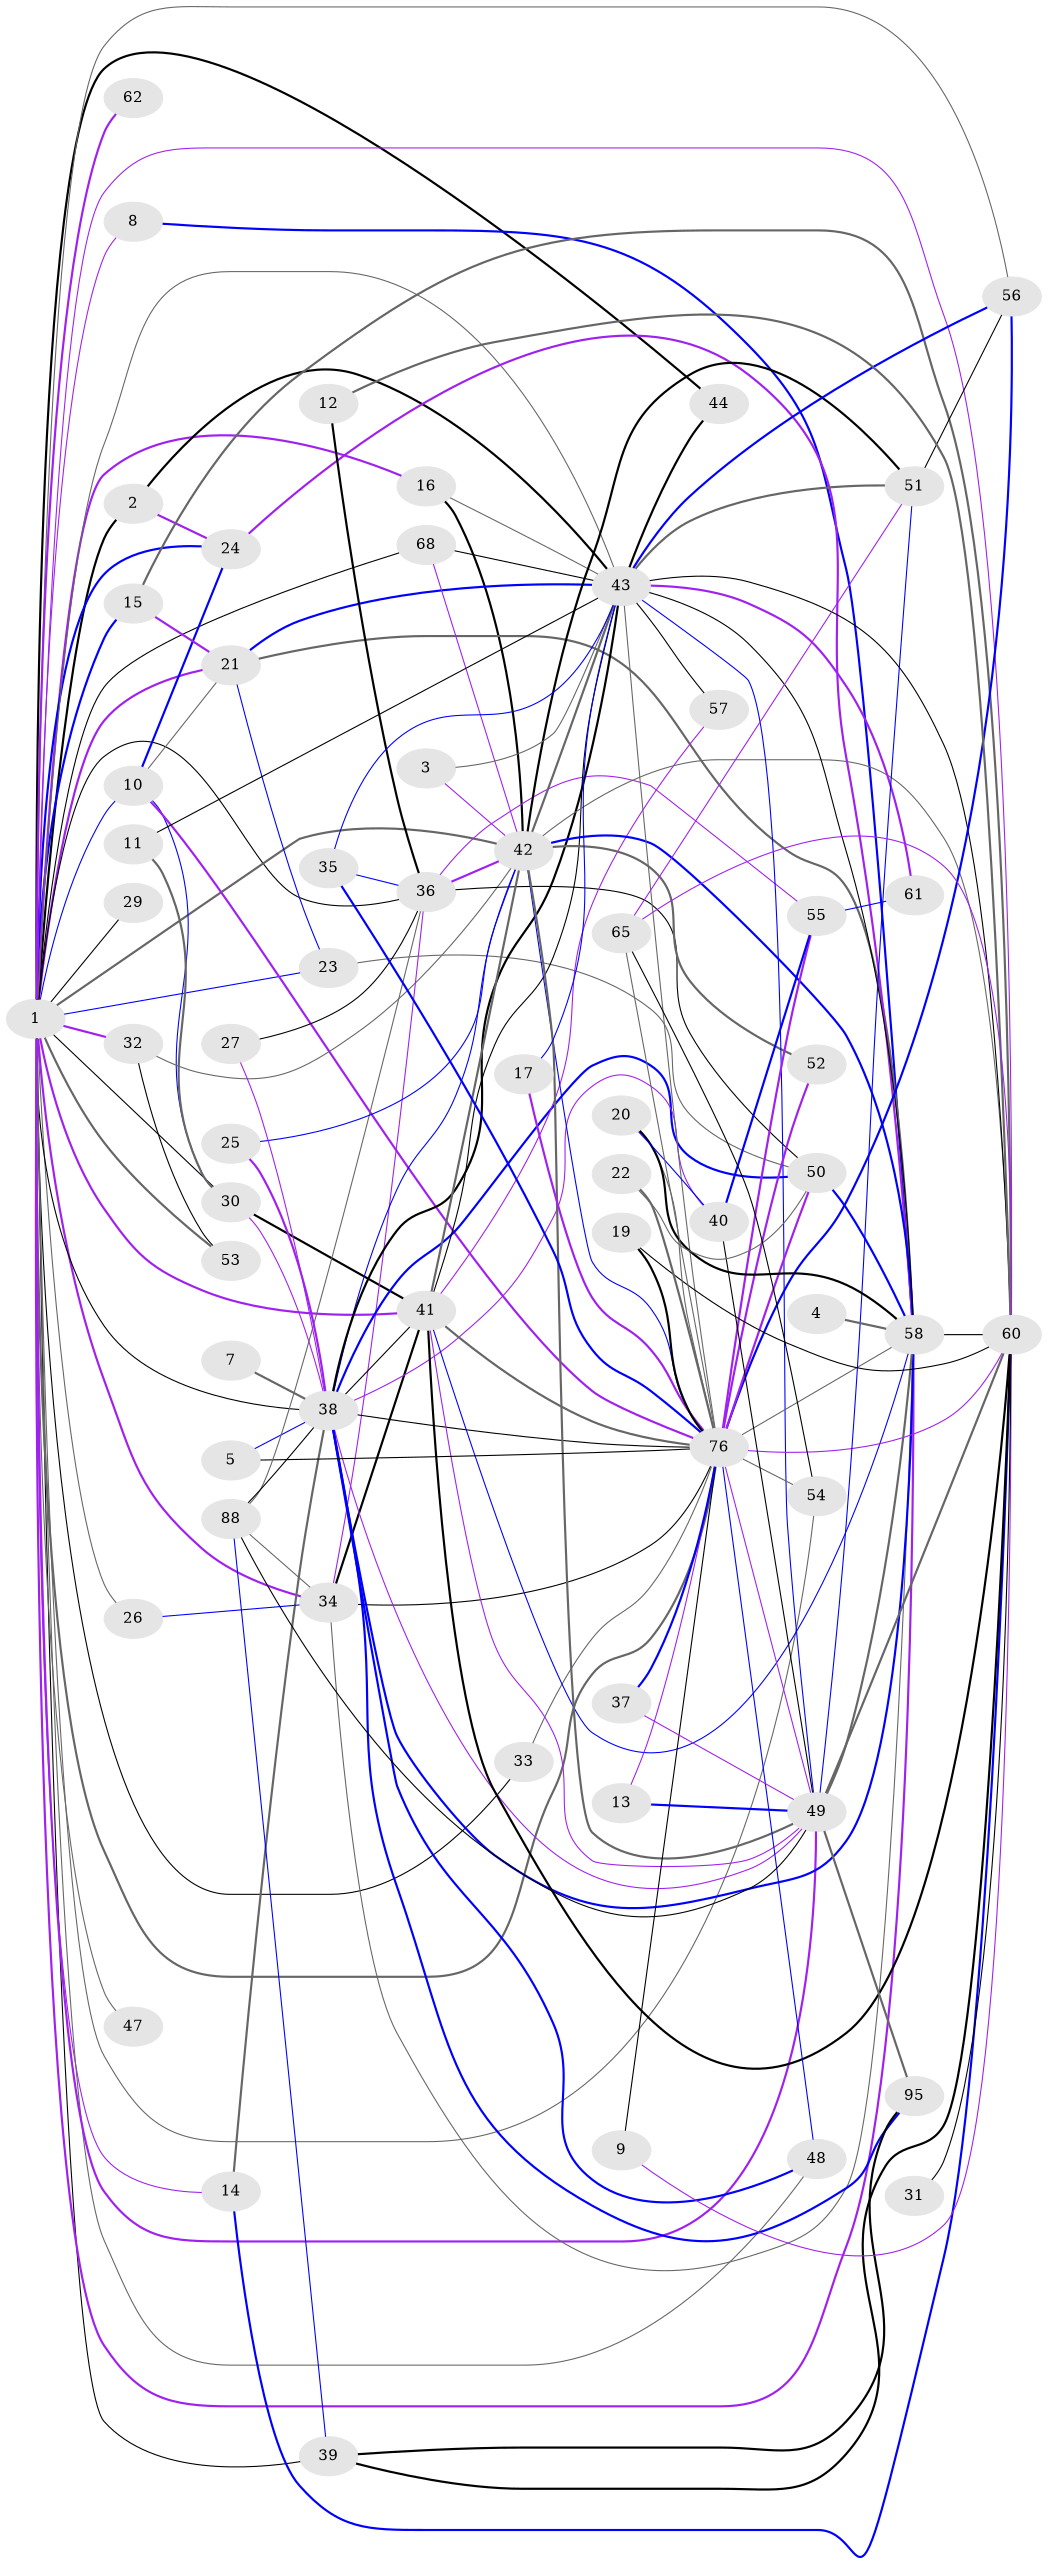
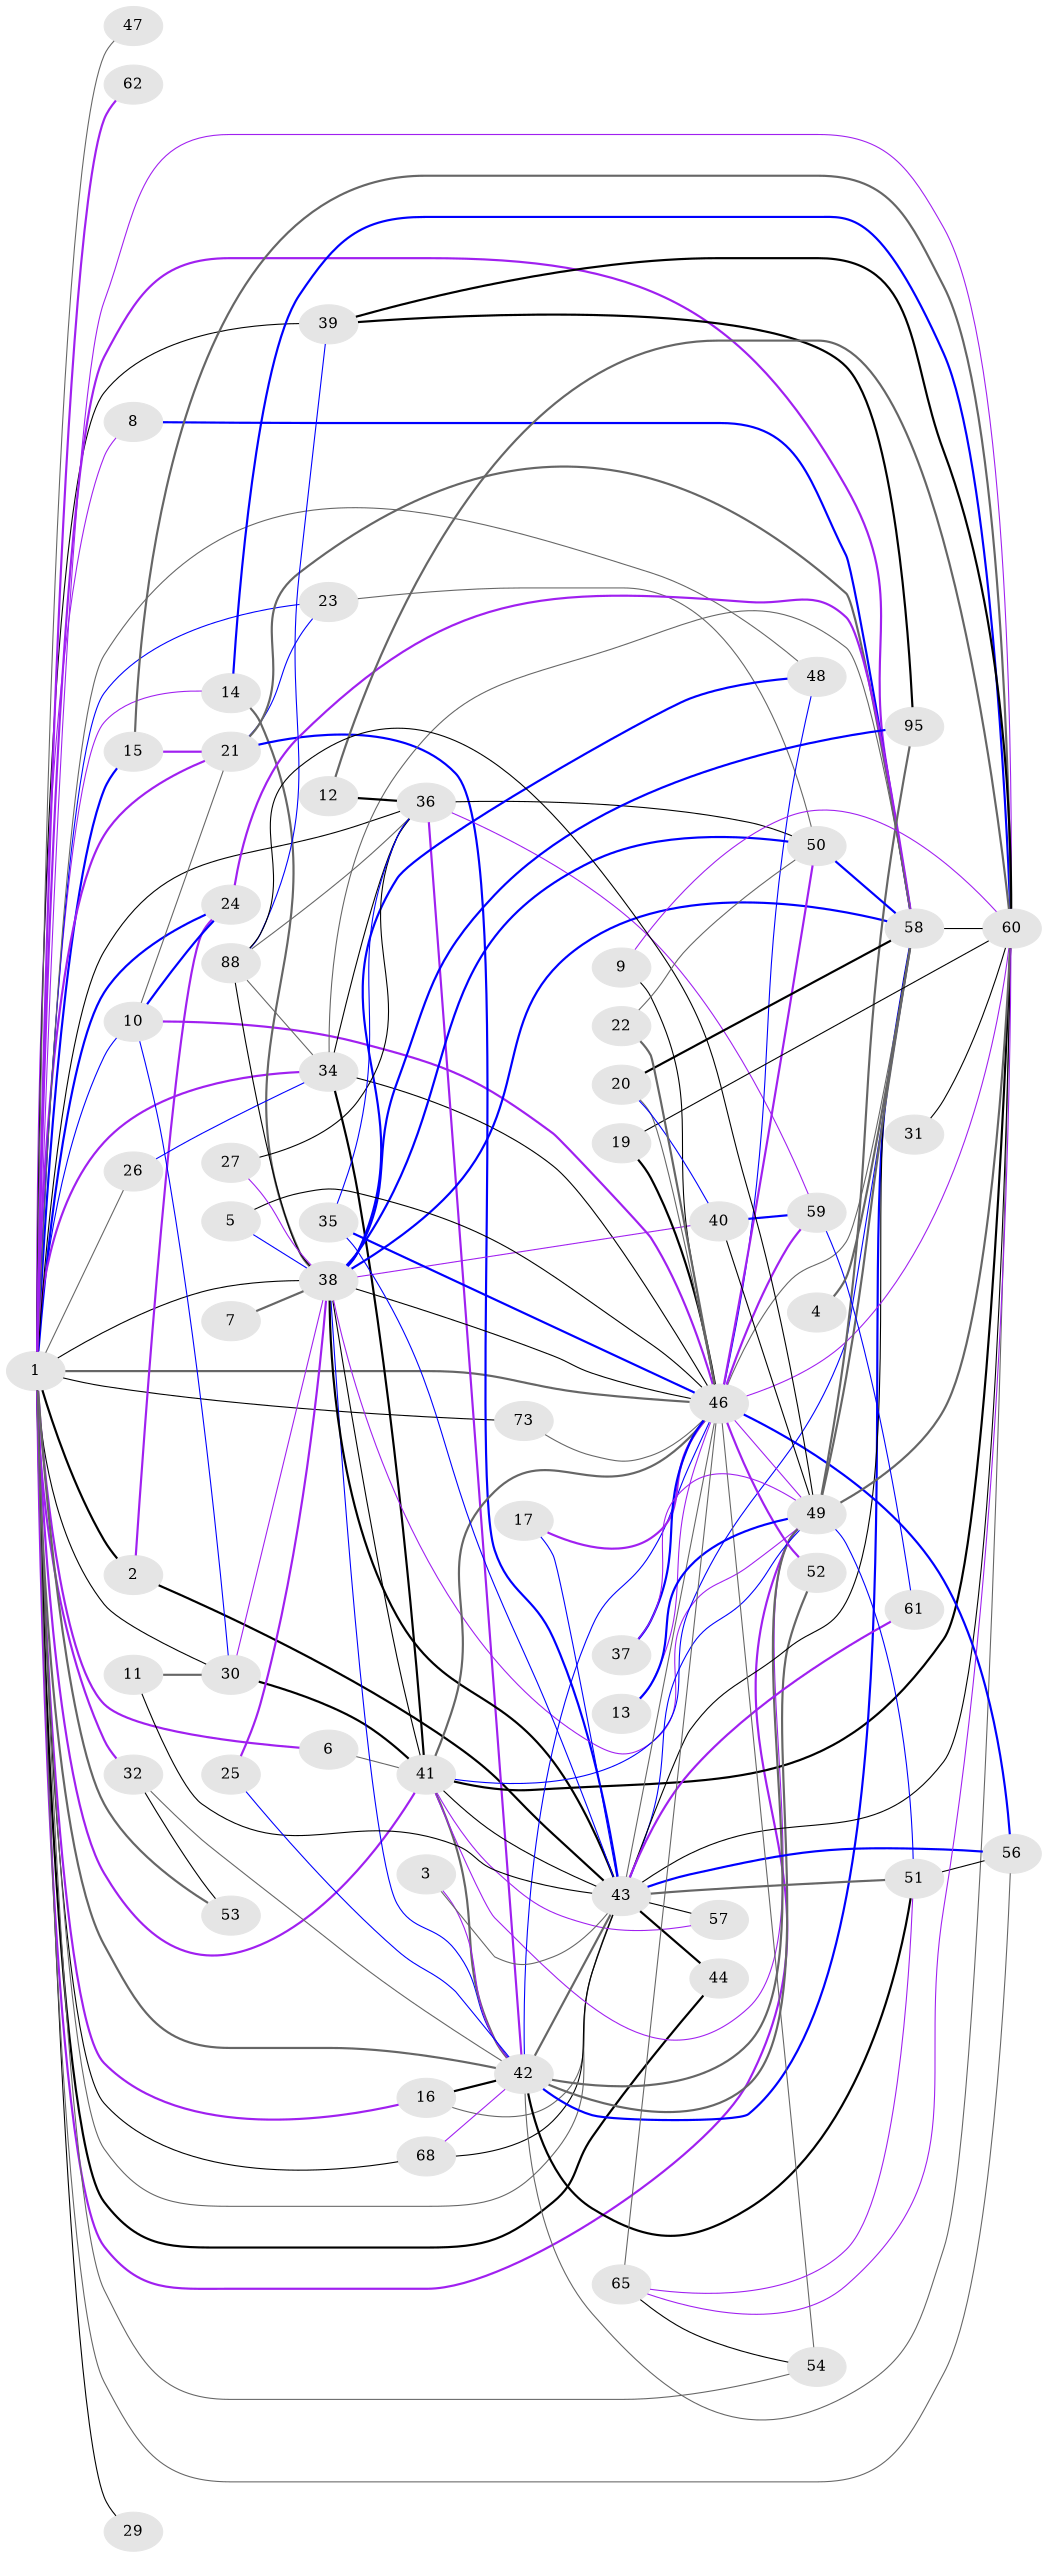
node "55": label "55" -> "59"
edge "36" -- "34": color purple -> black
node "76": label "76" -> "46"
node "6": added
node "33": label "33" -> "73"
